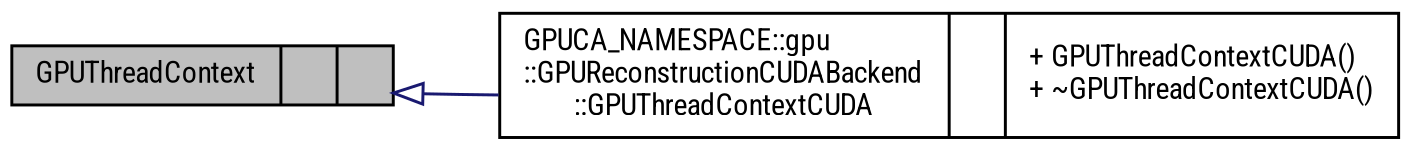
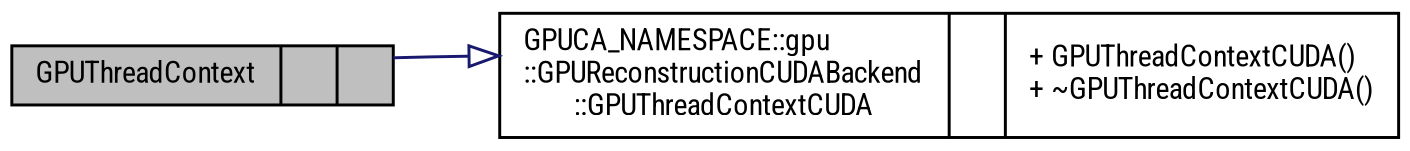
edge "GPUCA_NAMESPACE::gpu" -> "GPUThreadContext": reversed
